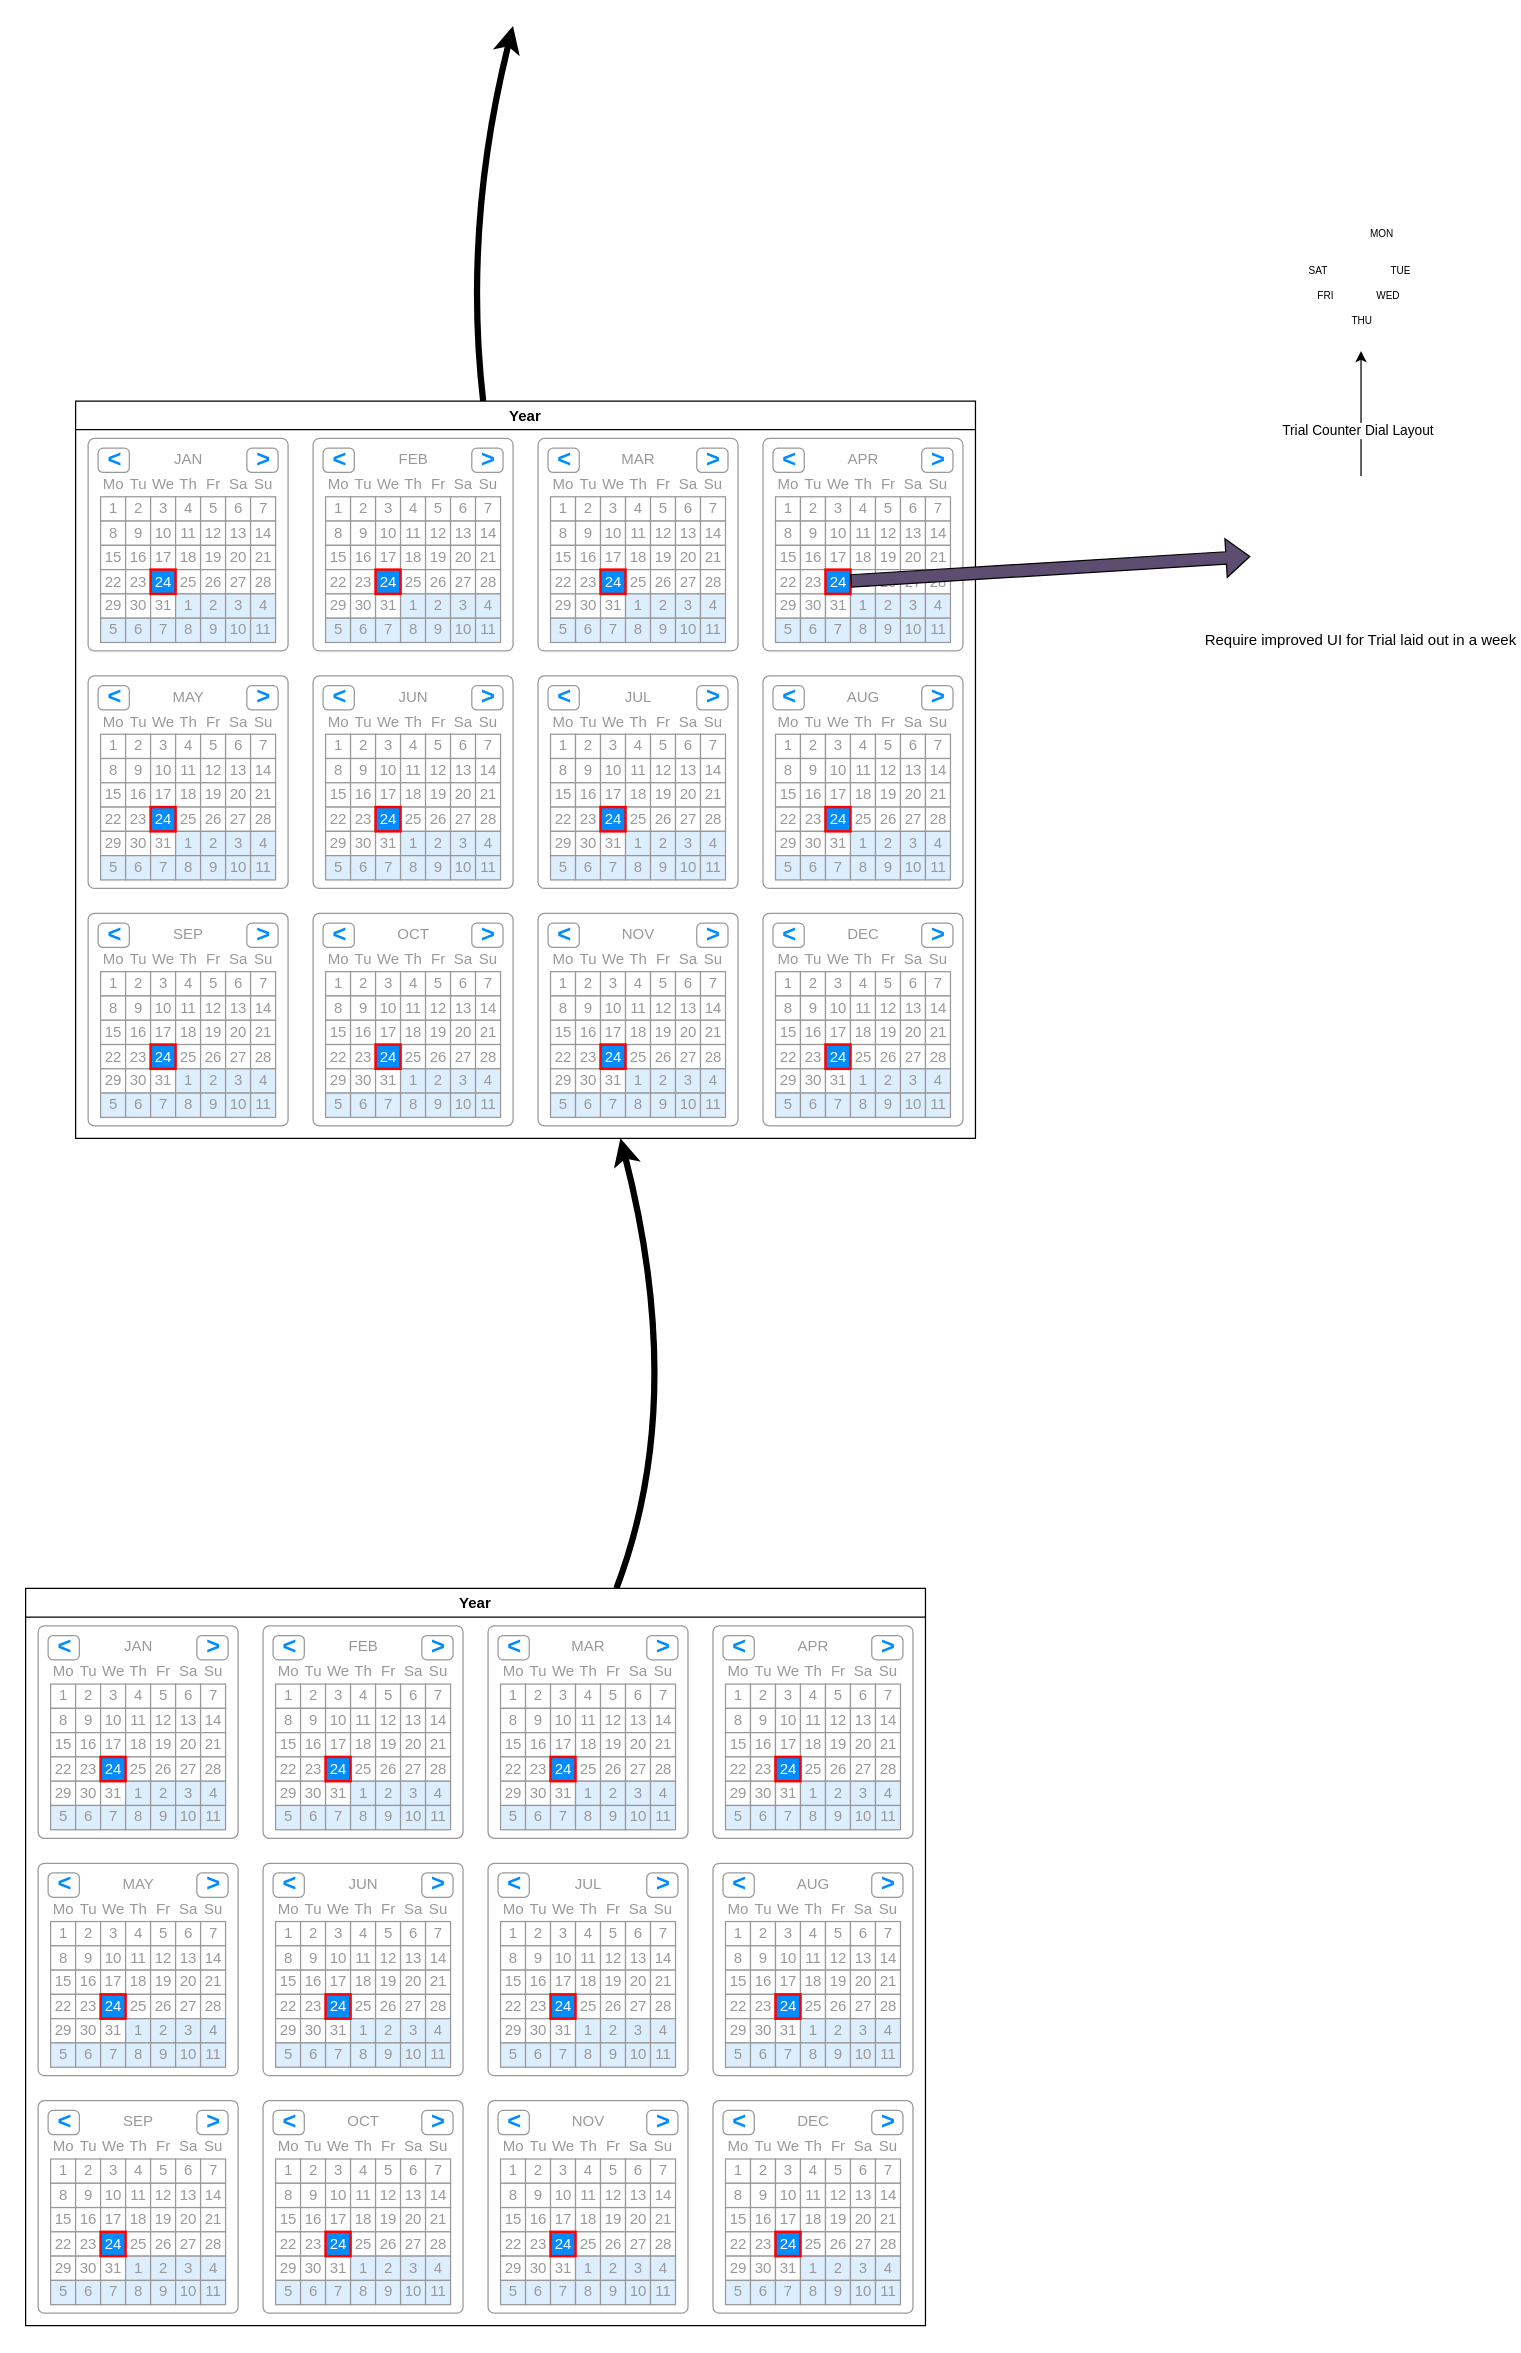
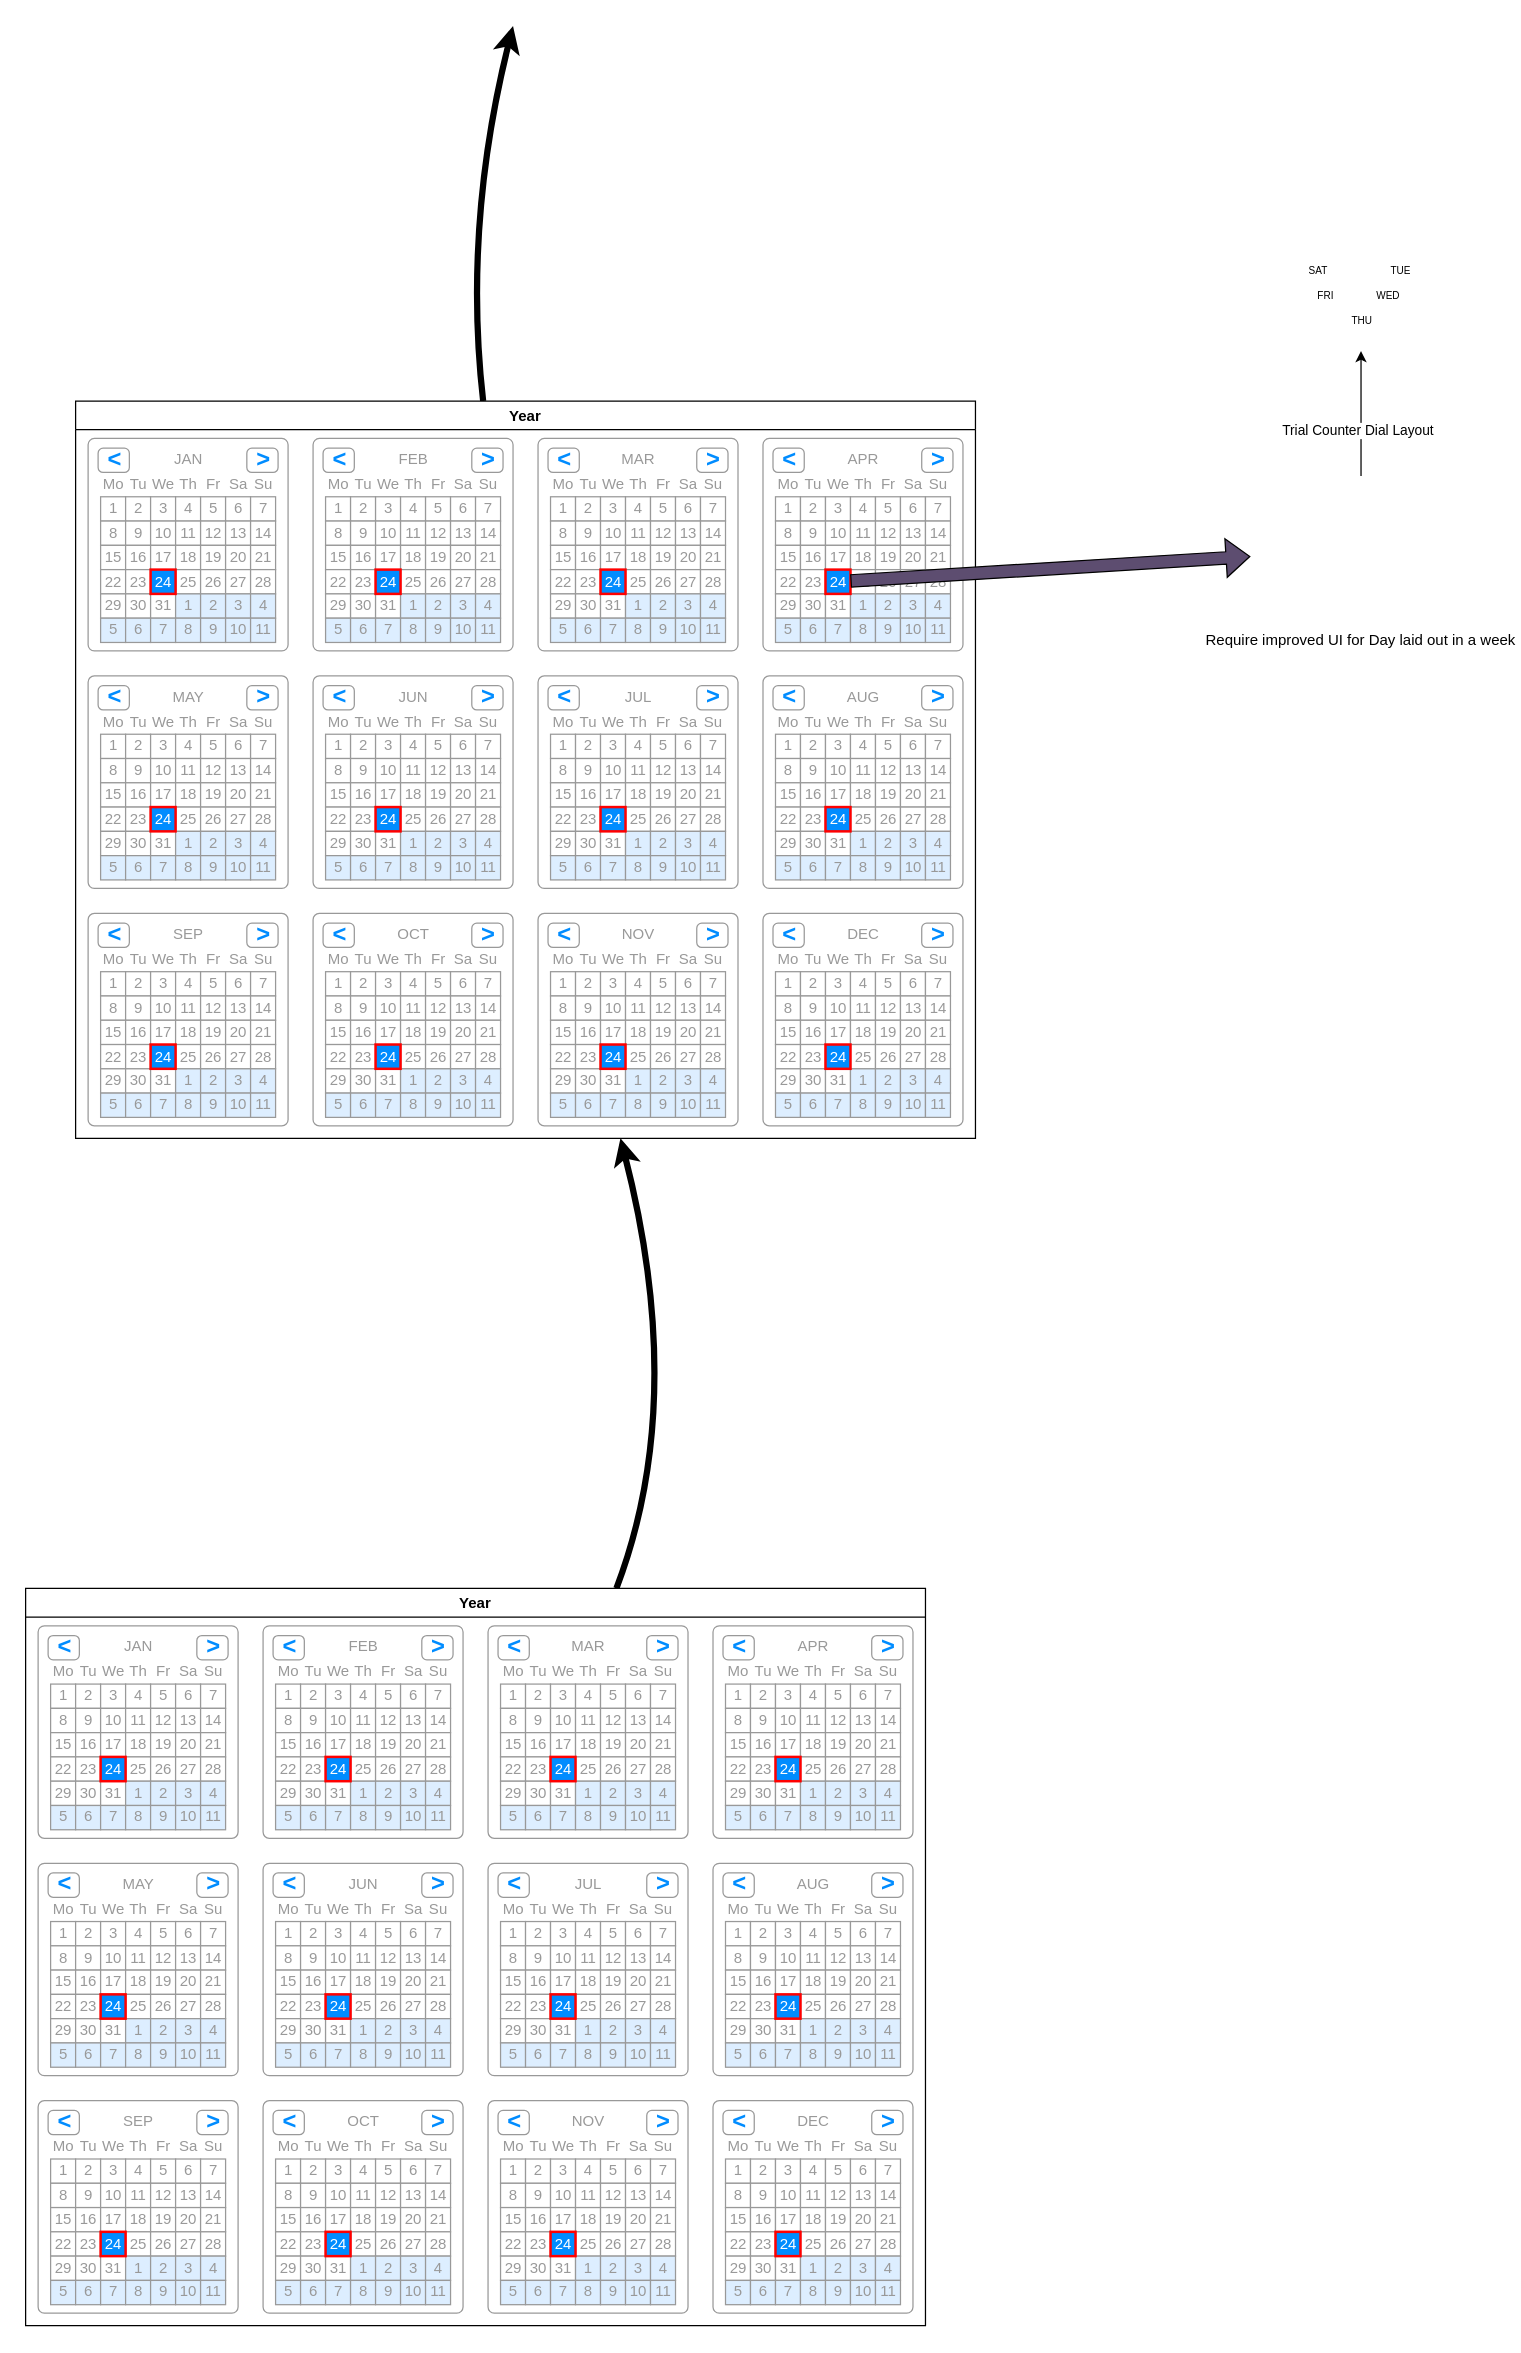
node "MON": removed
node "Require improved UI for Trial laid out in a week": label "Require improved UI for Trial laid out in a week" -> "Require improved UI for Day laid out in a week"
